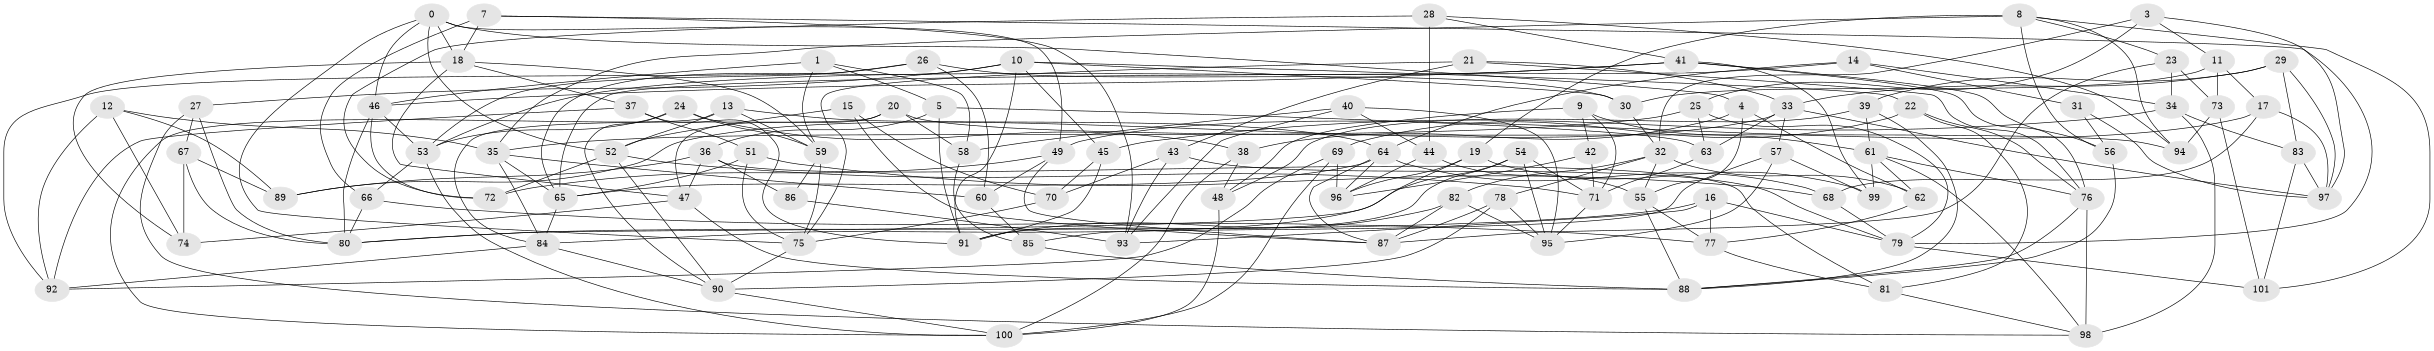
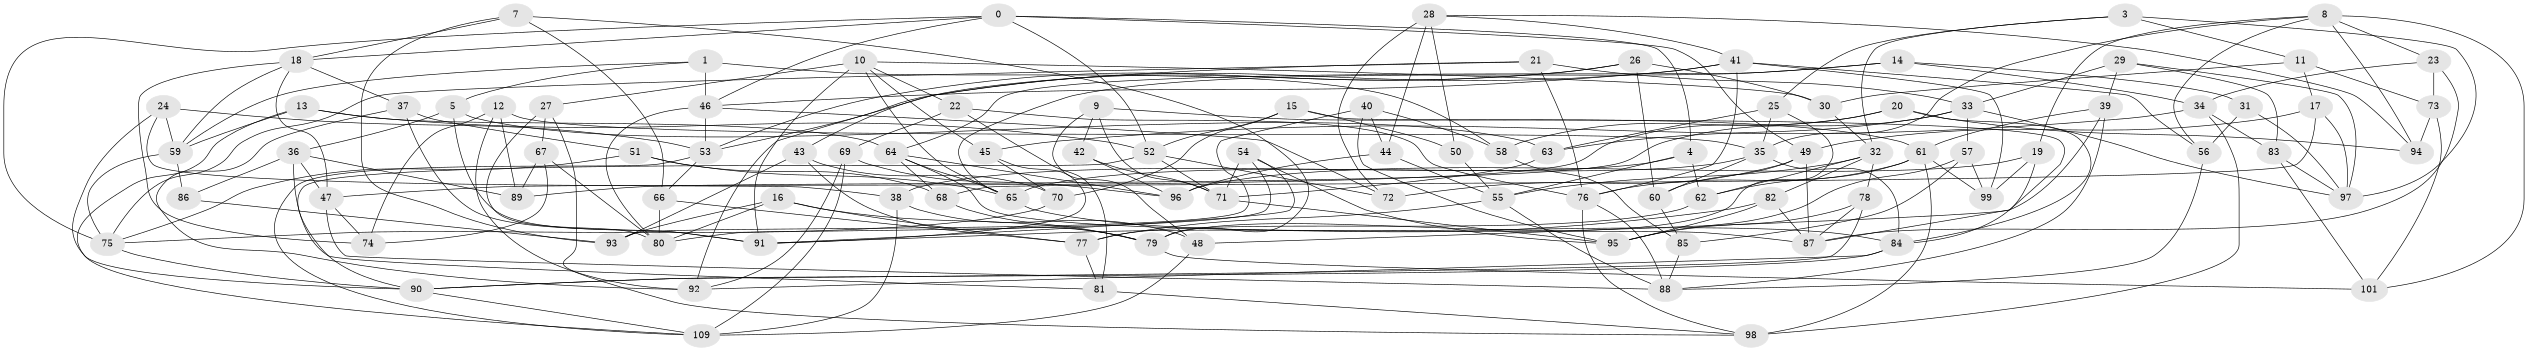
node "50": added
node "100": label "100" -> "109"
